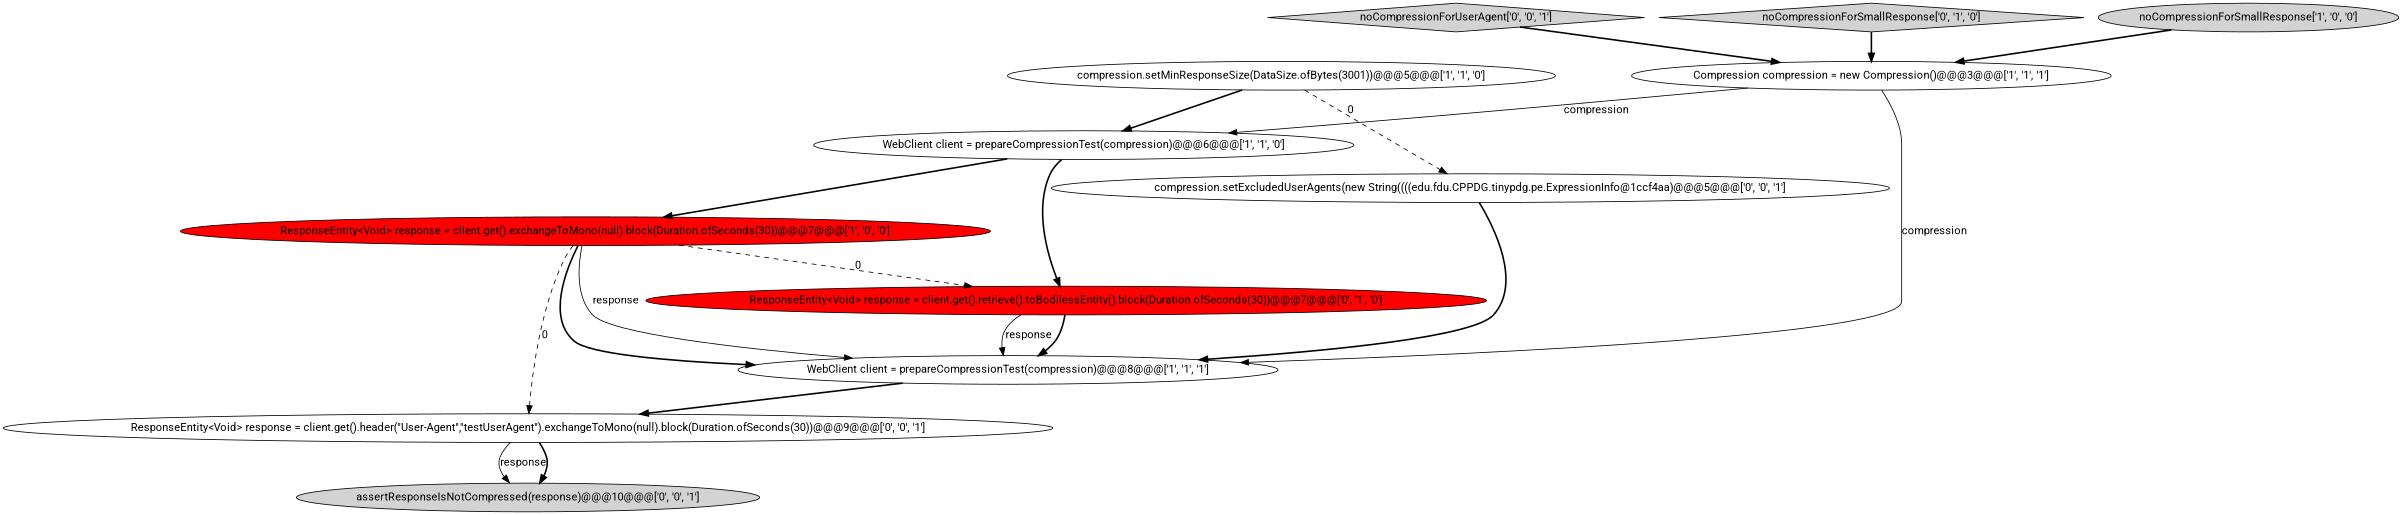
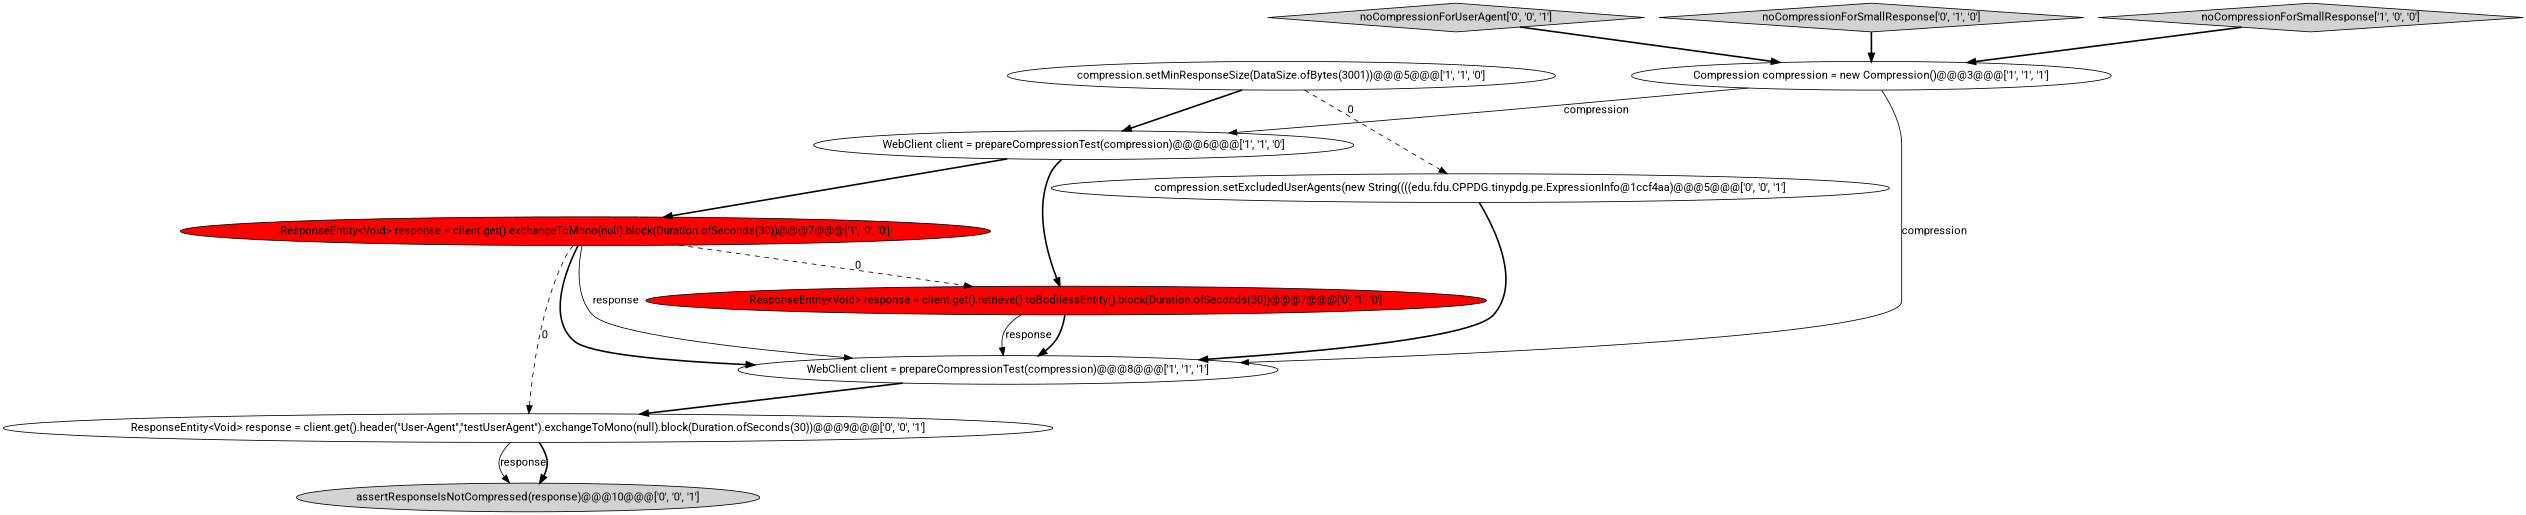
node "noCompressionForSmallResponse['1', '0', '0']": shape ellipse -> diamond
